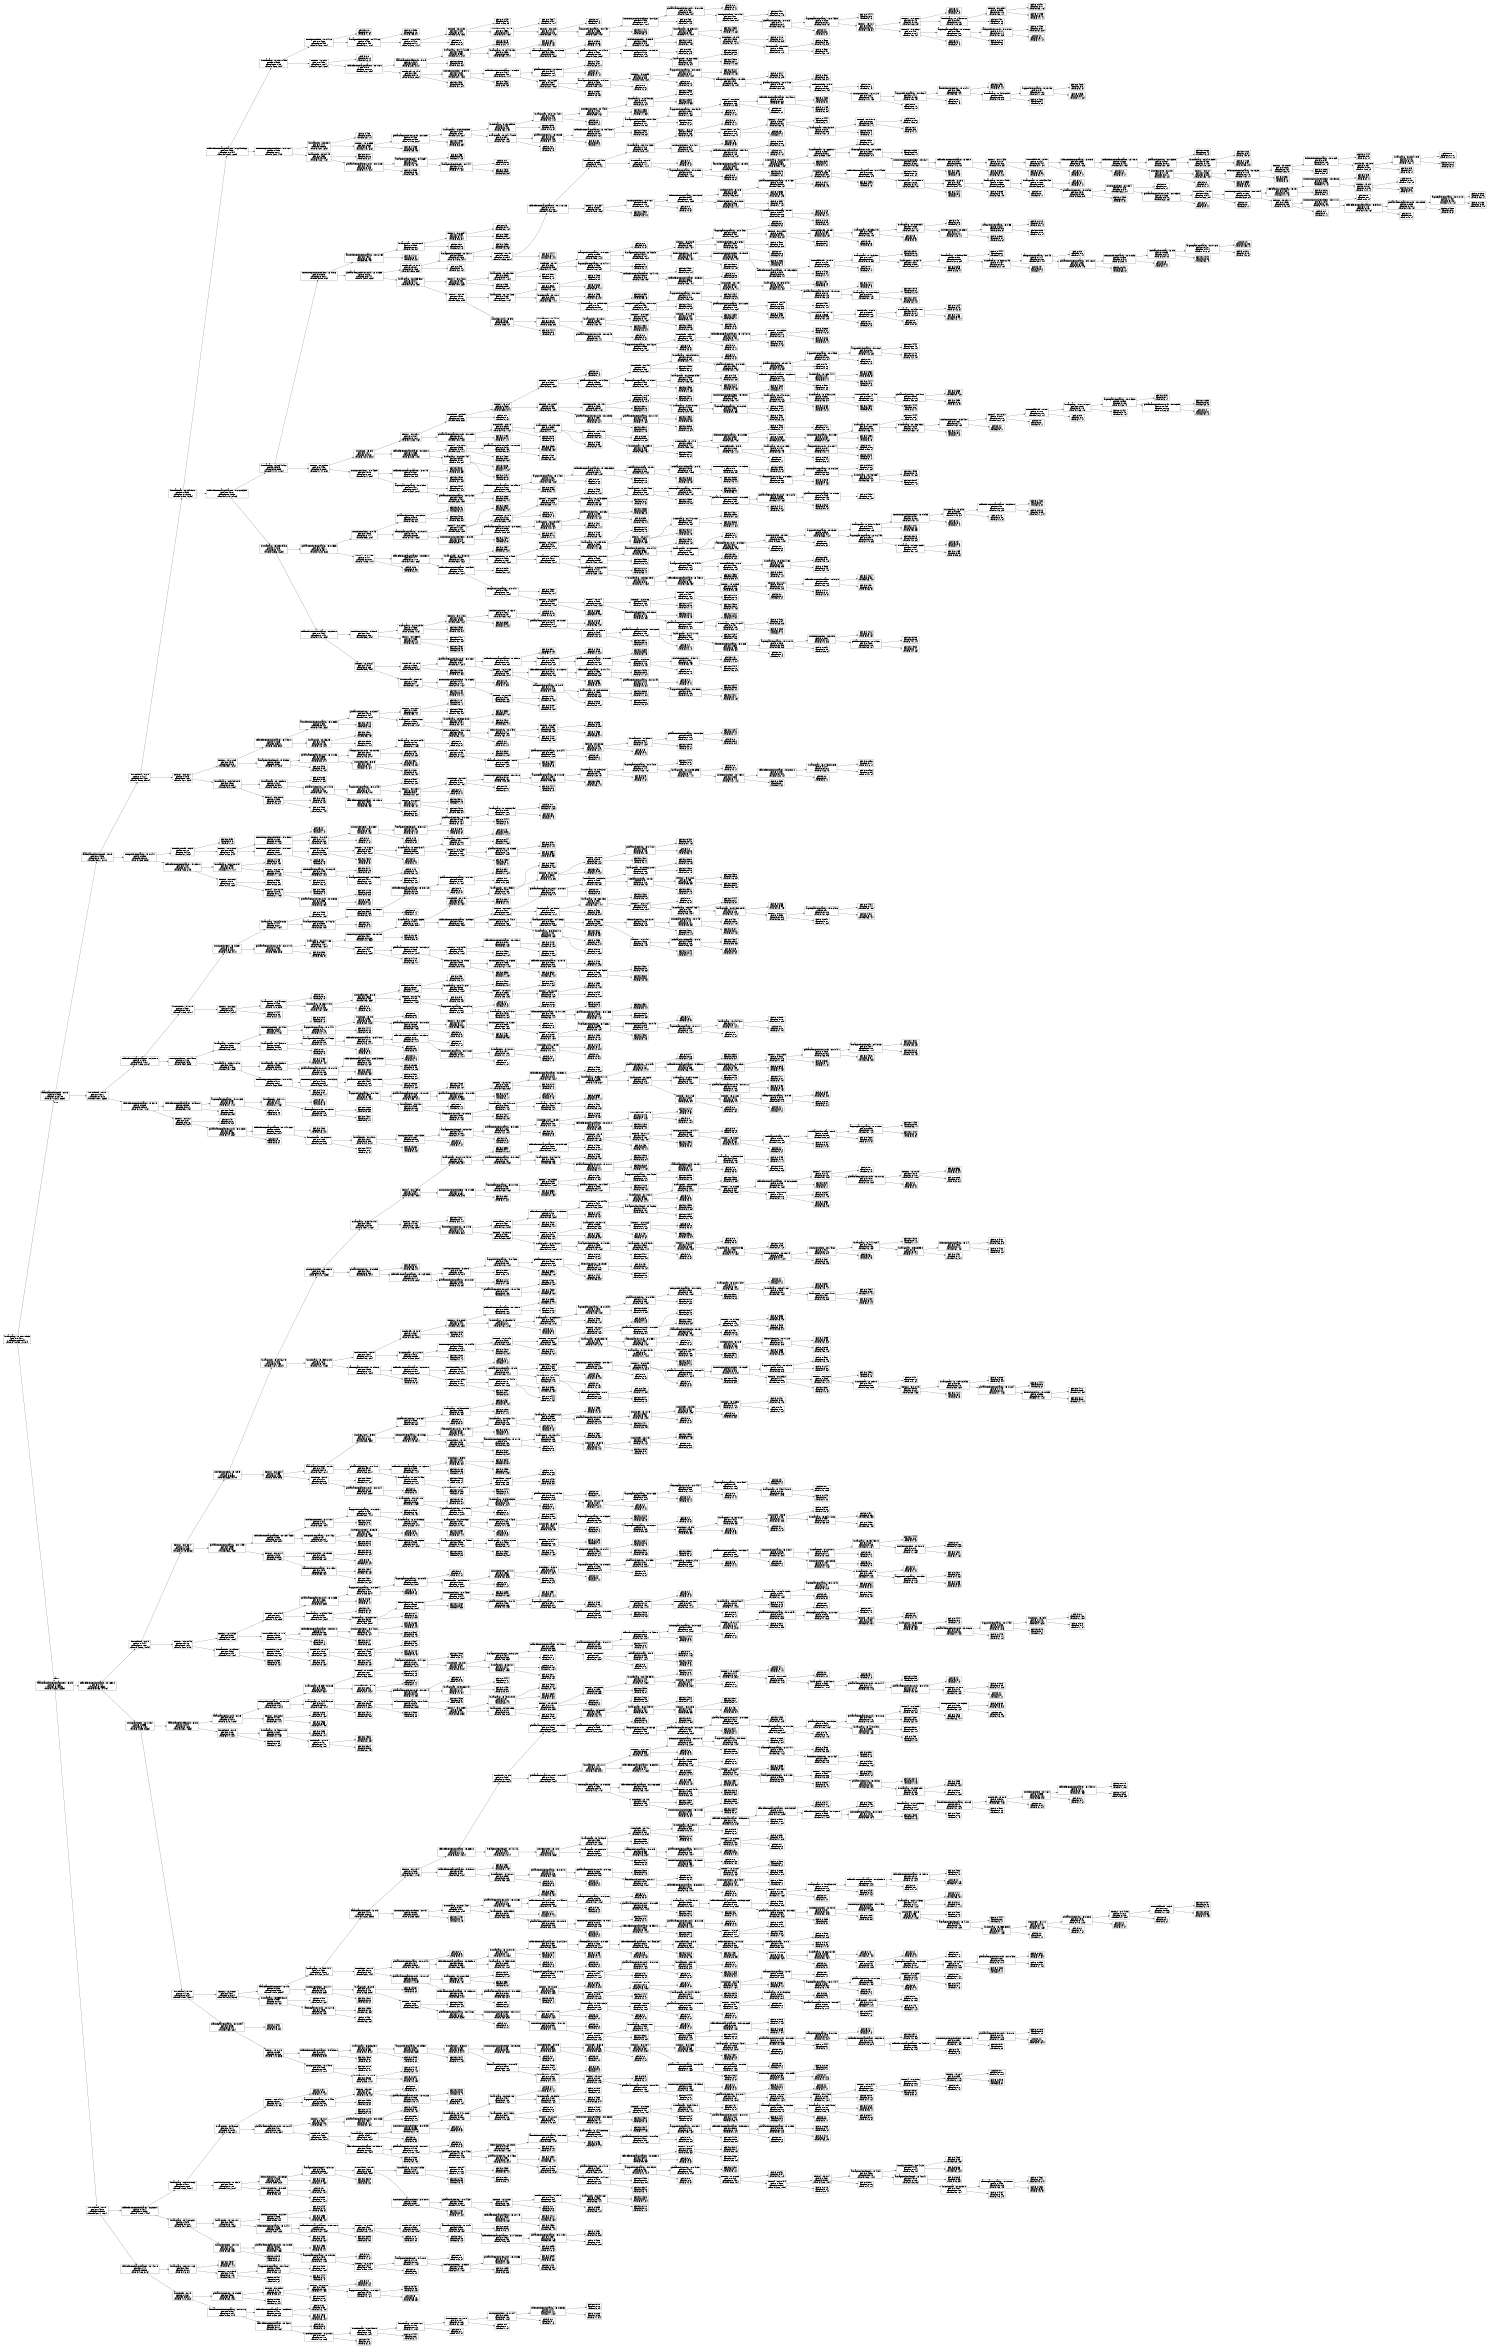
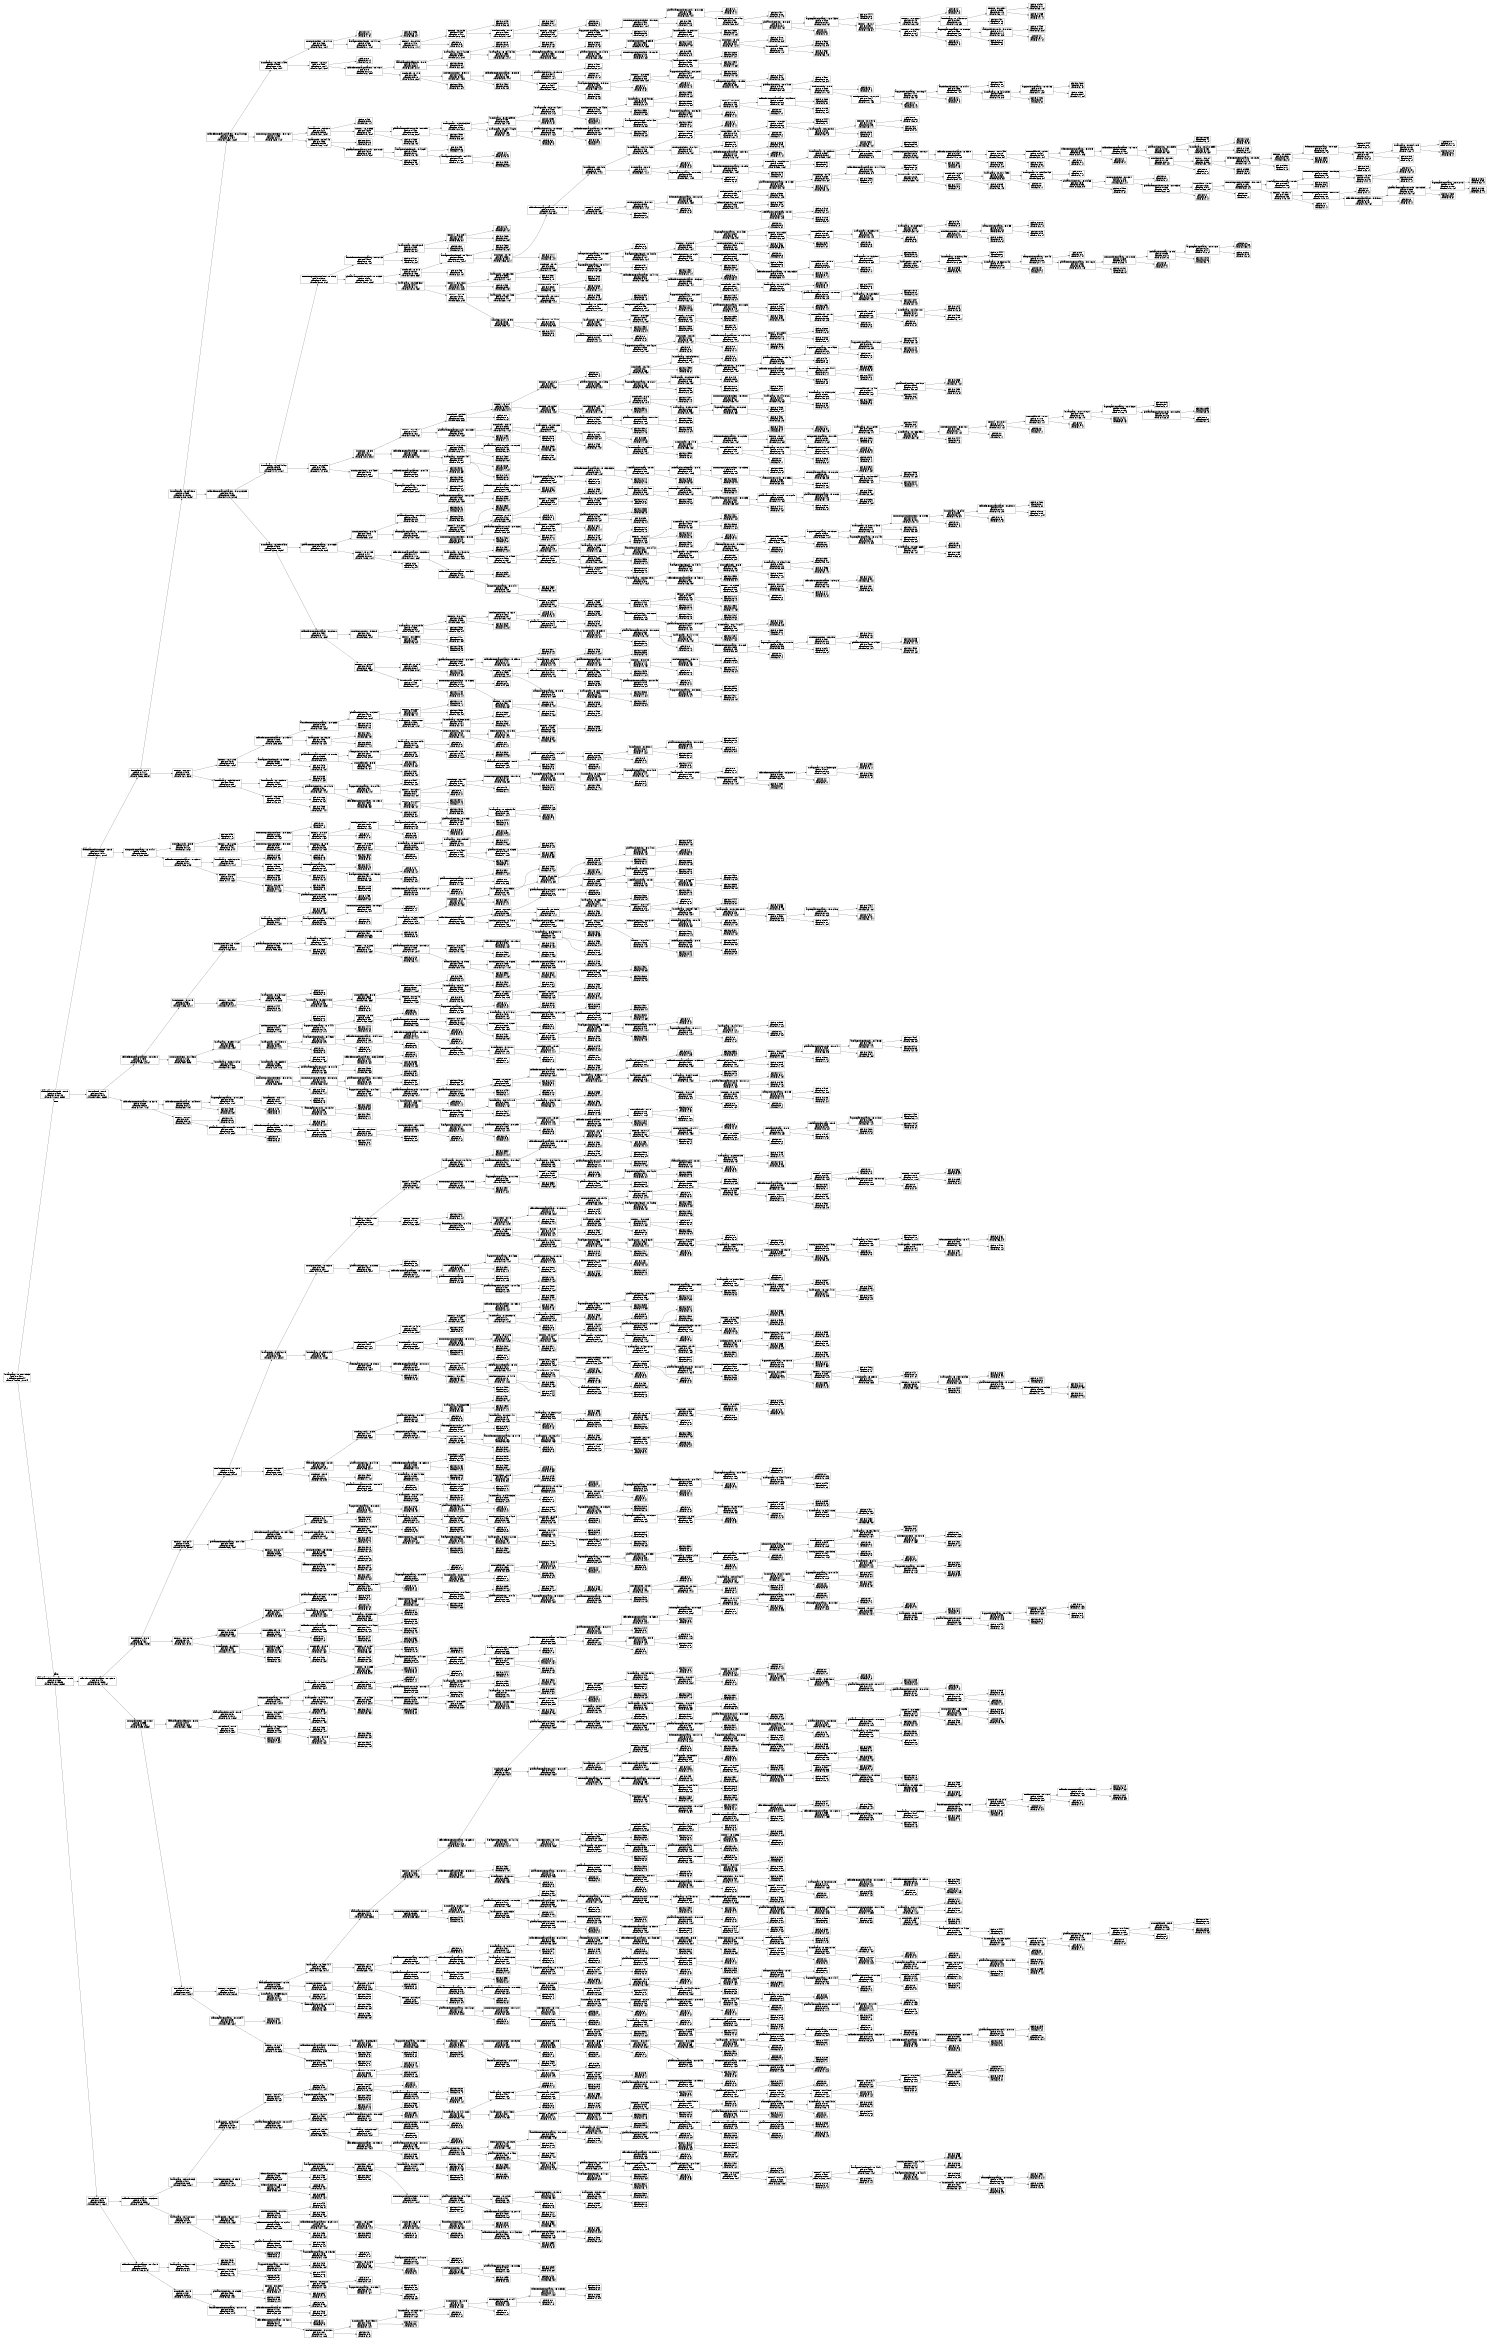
node "gini = 0.3696 samples = 94 value = [71, 23]": added
edge "LDA_03 <= 0.357 gini = 0.4293 samples = 125 value = [39, 86]" -> "gini = 0.4968 samples = 50 value = [23, 27]": now "gini = 0.487 samples = 31 value = [18, 13]" -> "gini = 0.4968 samples = 50 value = [23, 27]"
